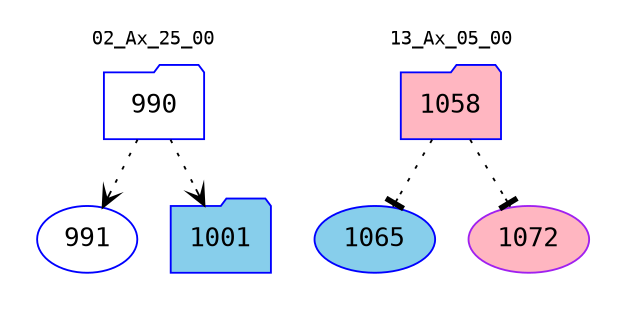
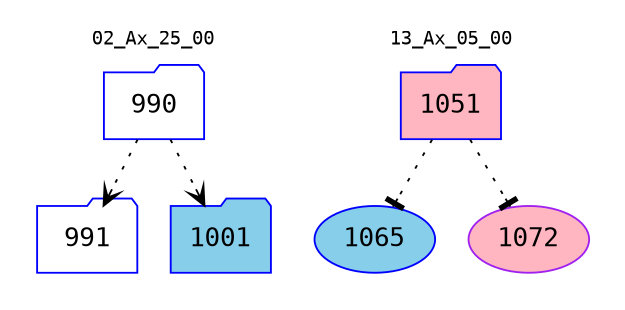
node "1058": label "1058" -> "1051"
node "991": shape ellipse -> folder
